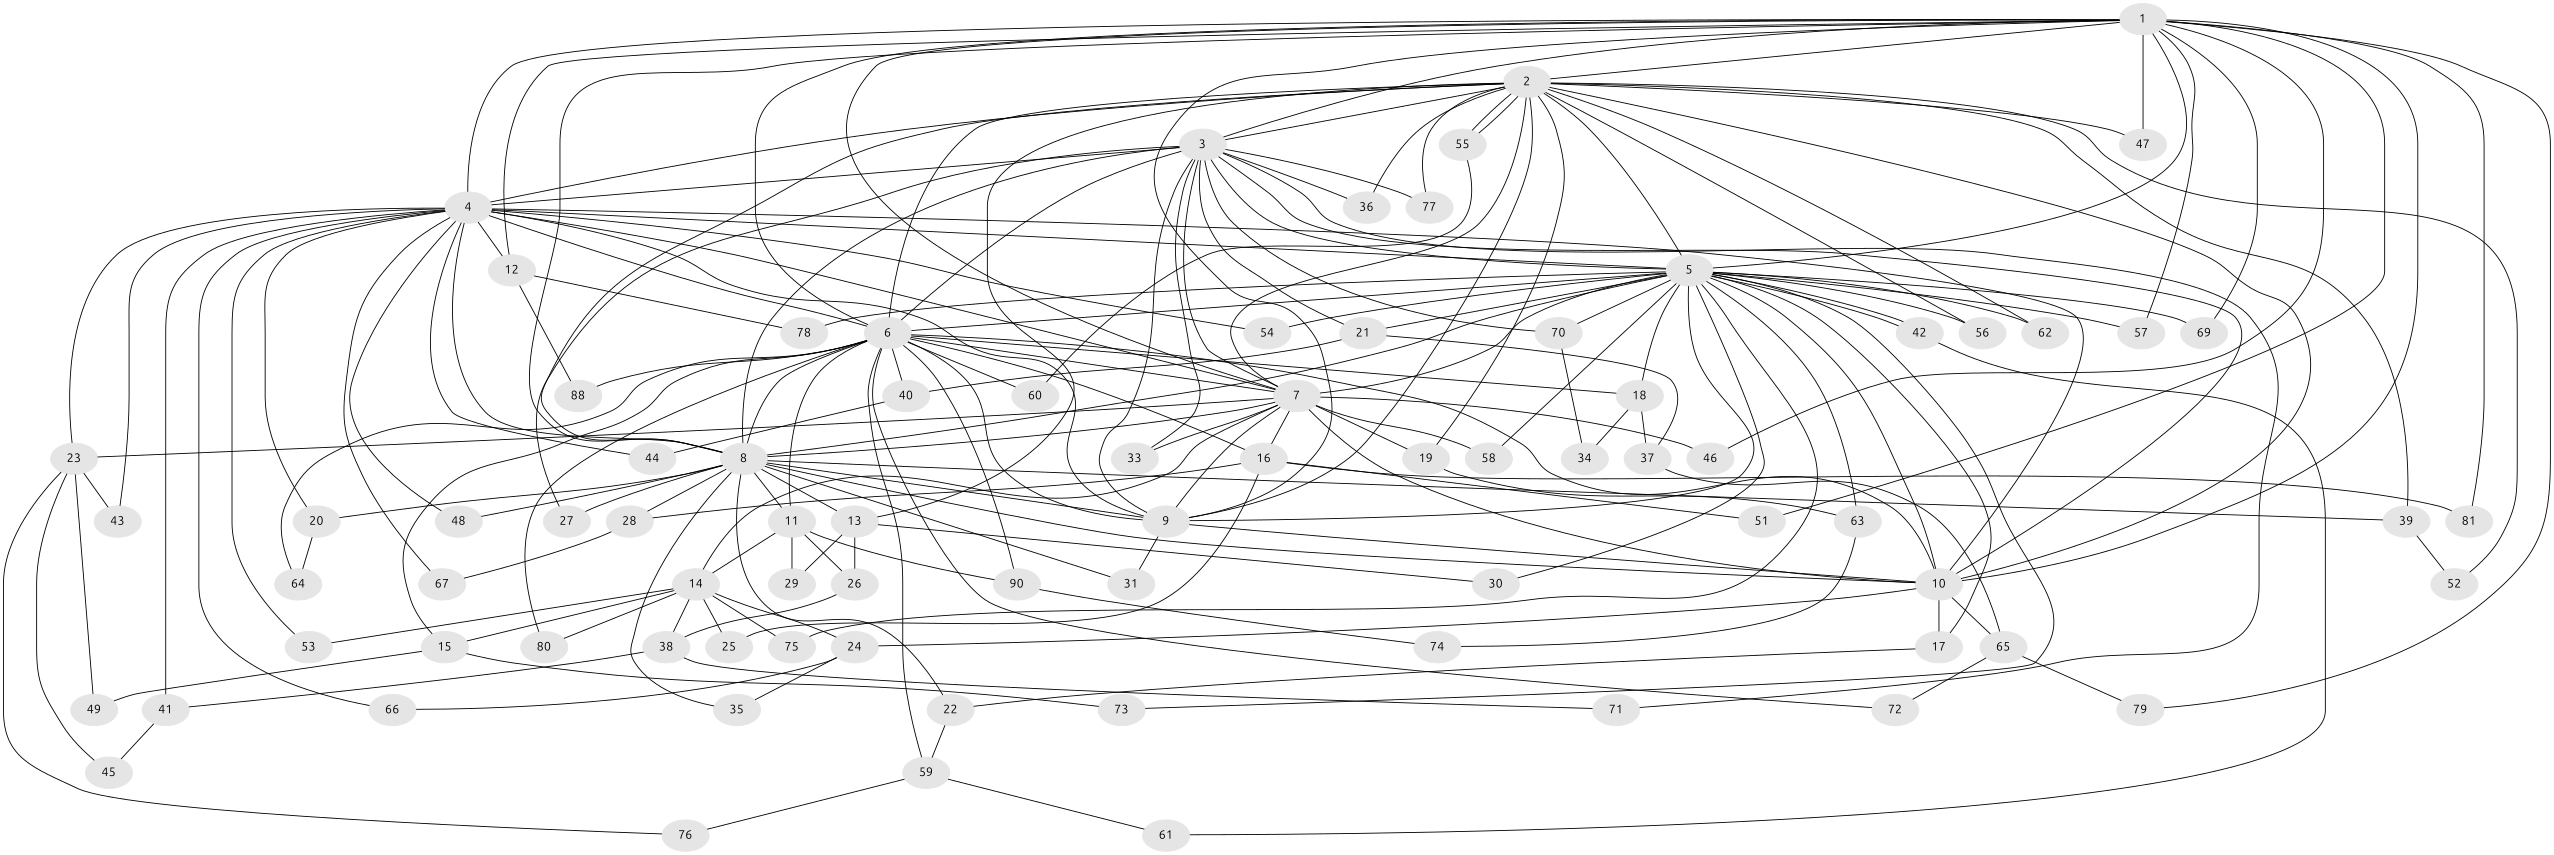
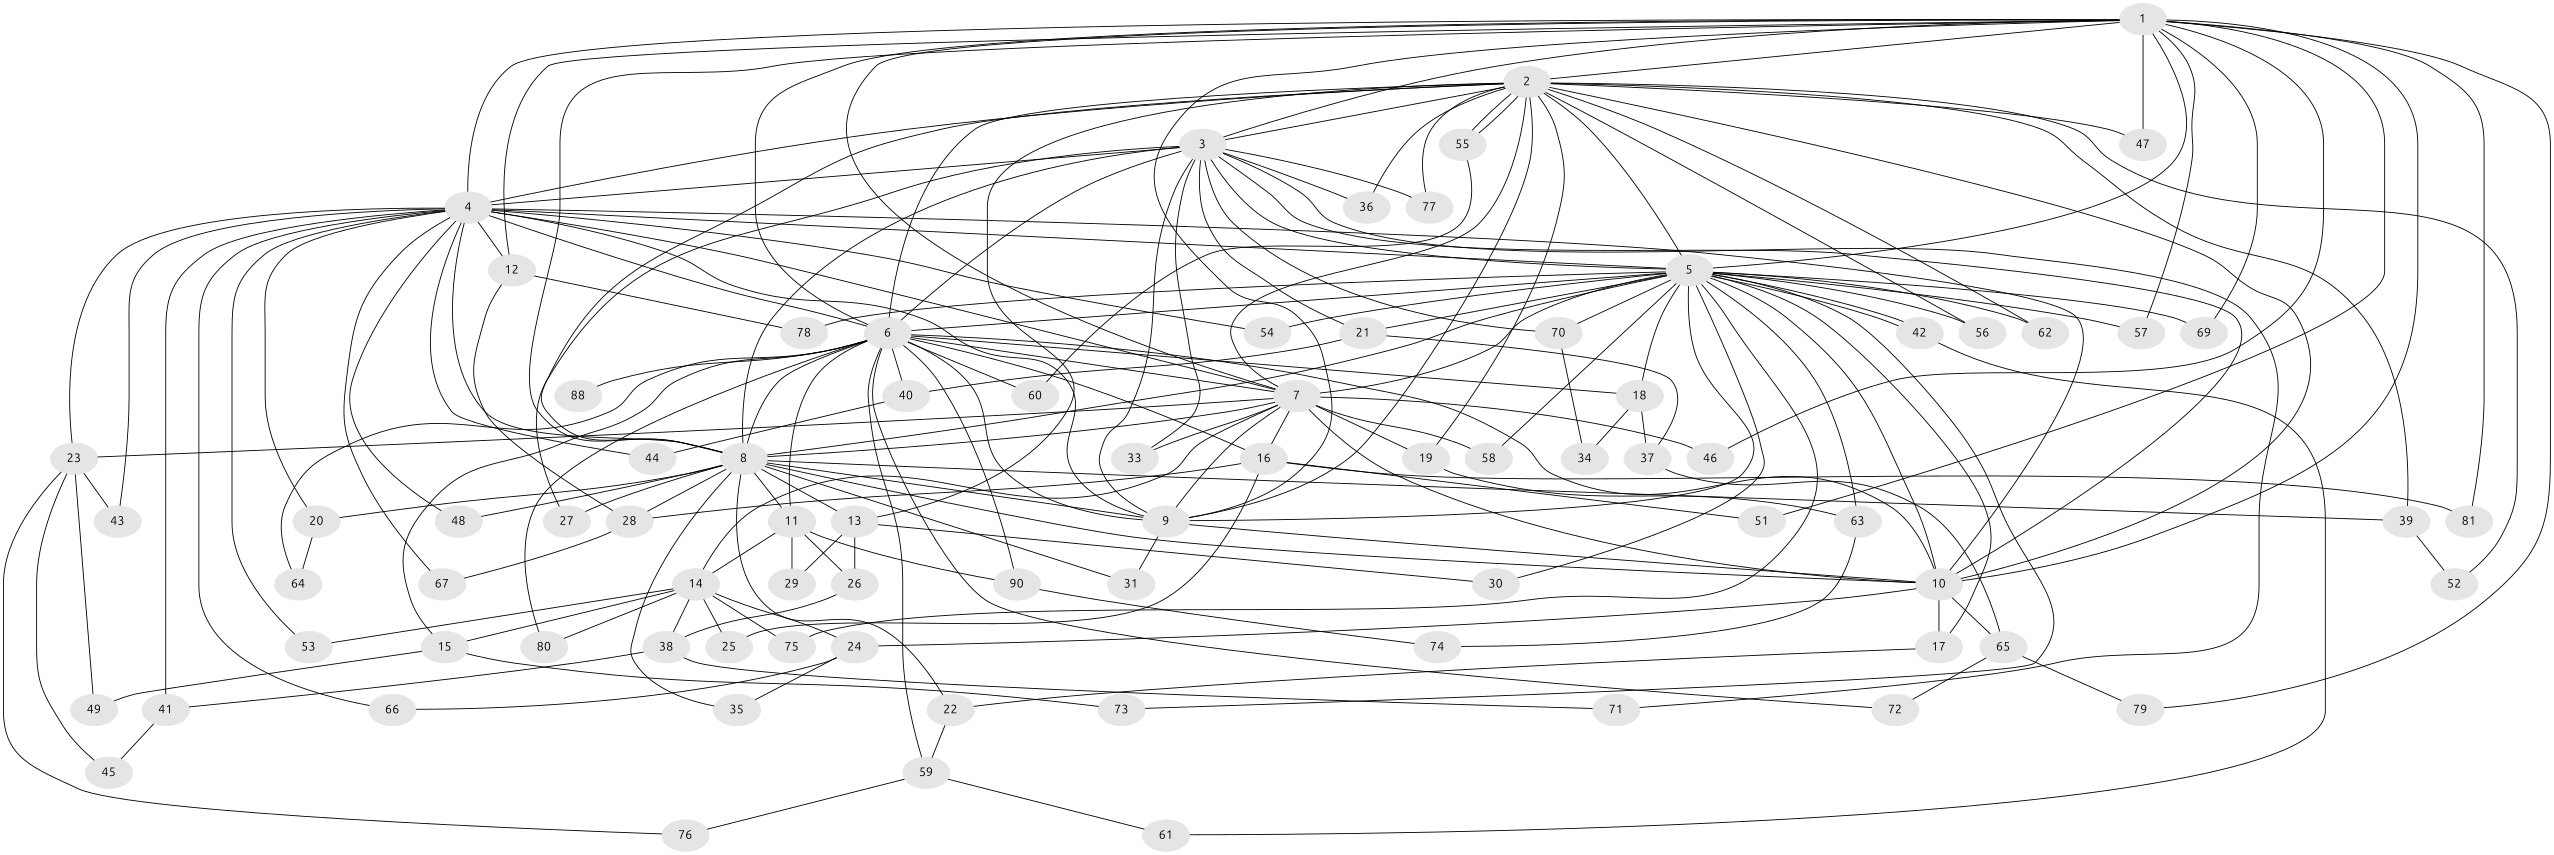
edge "3" -- "7": removed
edge "12" -- "88": now "12" -- "28"
